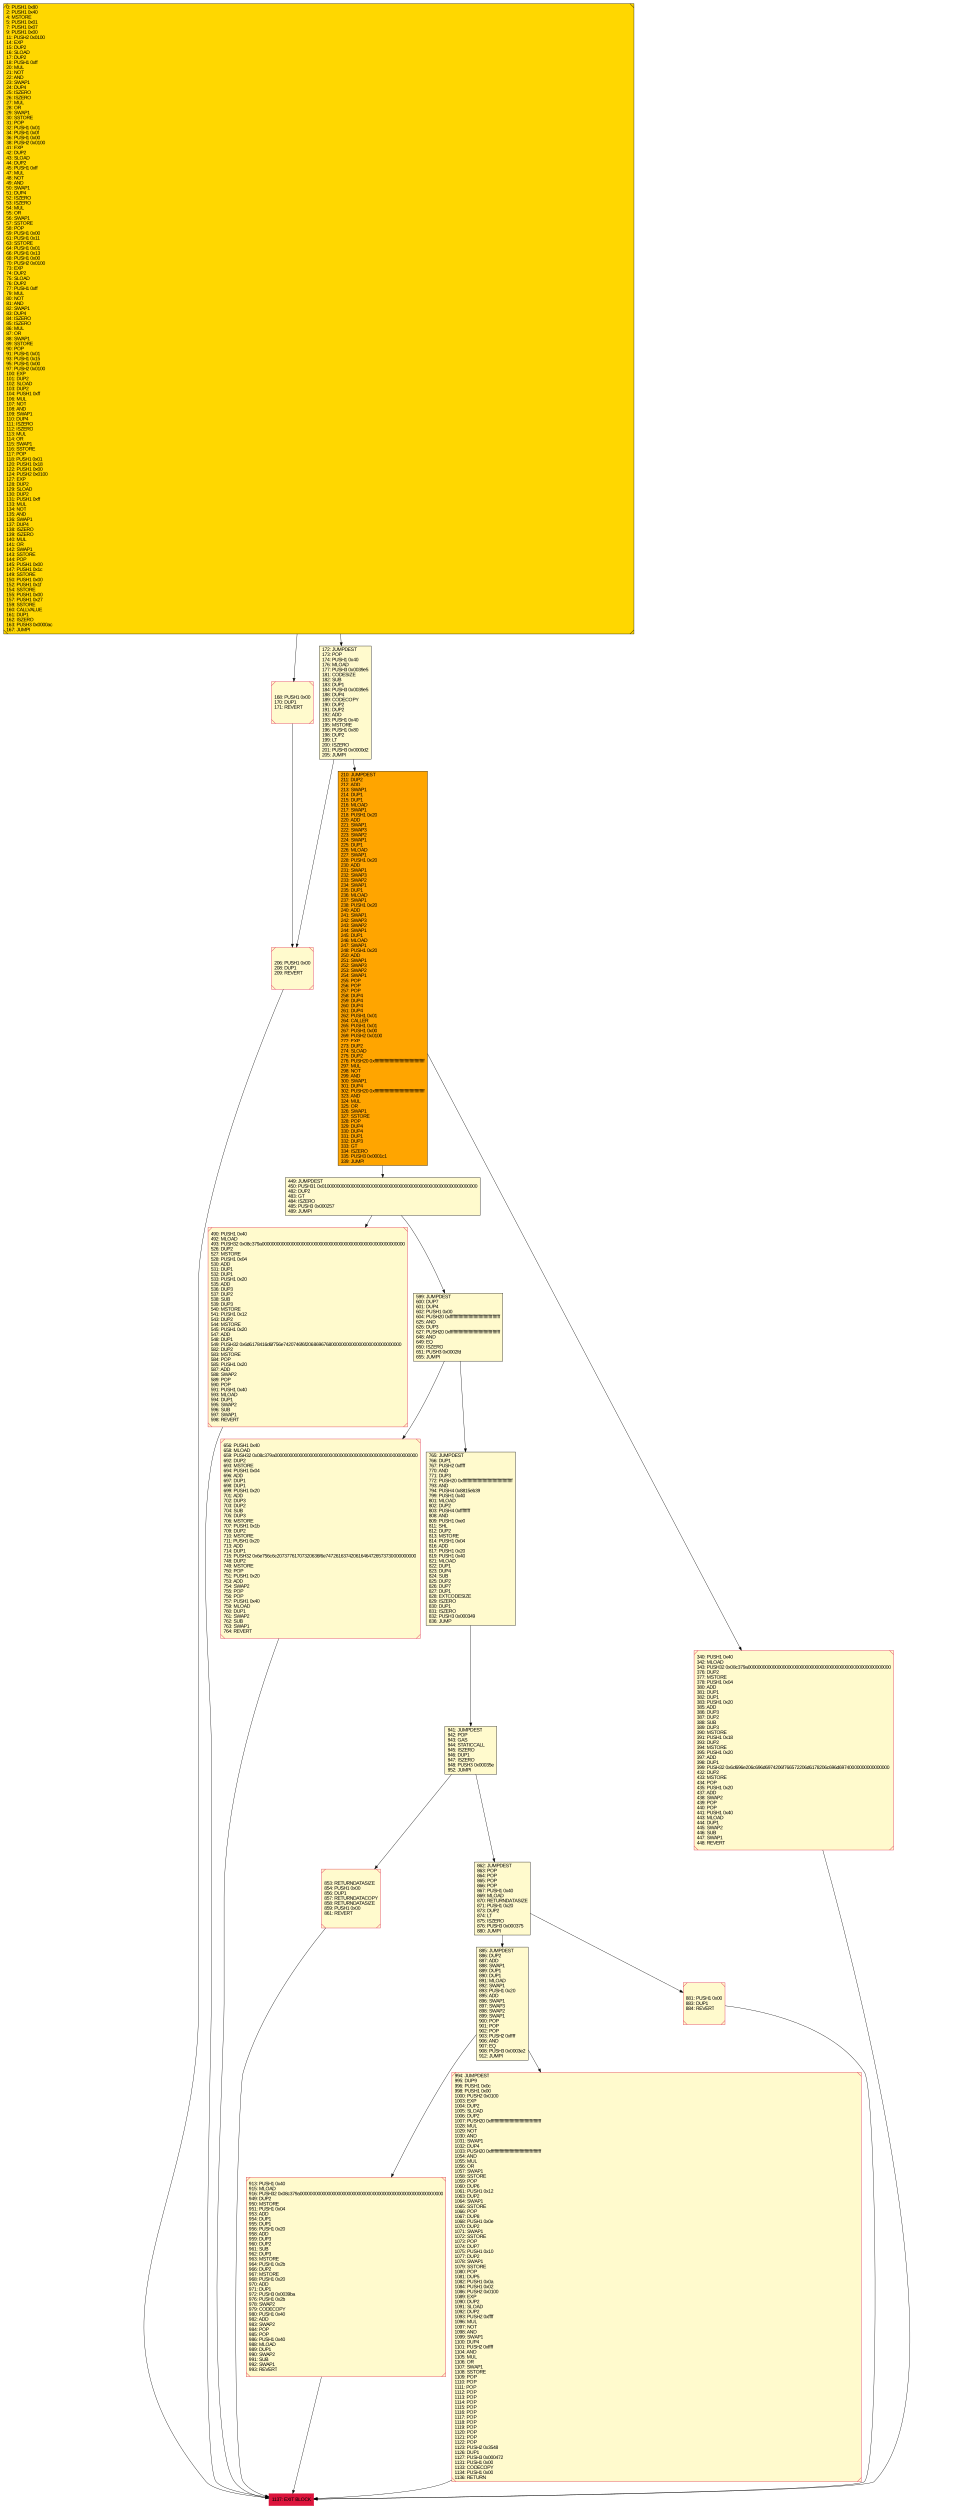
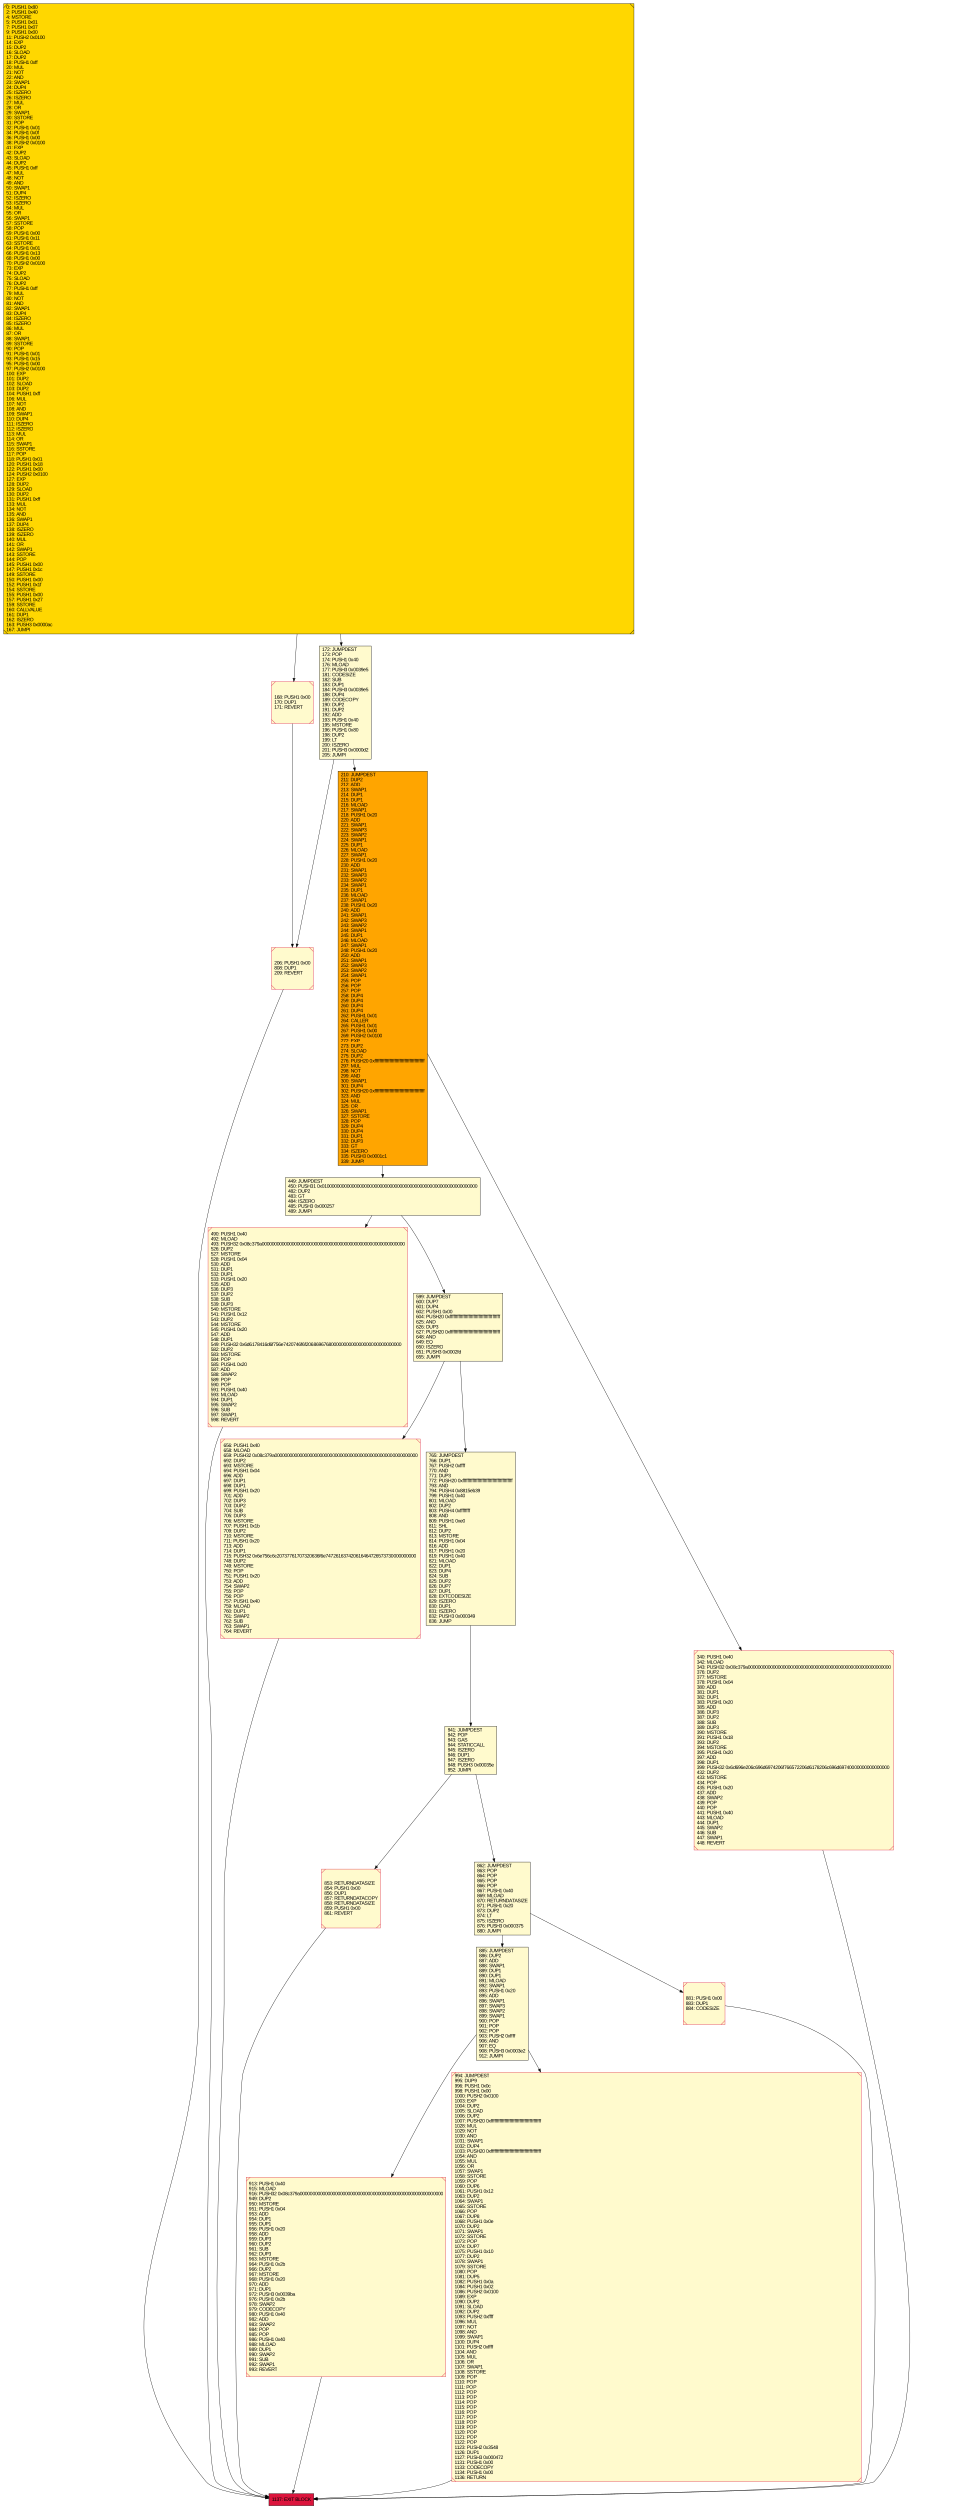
node "206: PUSH1 0x00 208: DUP1 209: REVERT": label "206: PUSH1 0x00 208: DUP1 209: REVERT" -> "206: PUSH1 0x00 808: DUP1 209: REVERT"
node "881: PUSH1 0x00 883: DUP1 884: REVERT": label "881: PUSH1 0x00 883: DUP1 884: REVERT" -> "881: PUSH1 0x00 883: DUP1 884: CODESIZE"
node "1137: EXIT BLOCK": color crimson -> black
